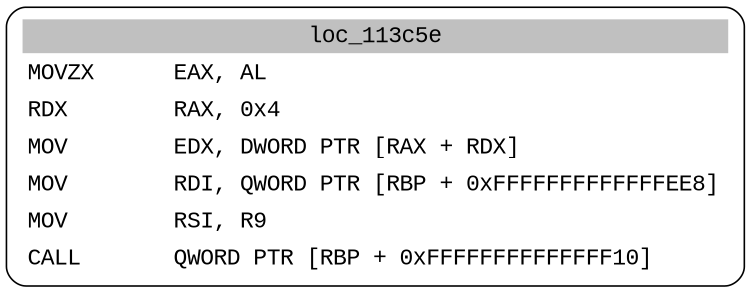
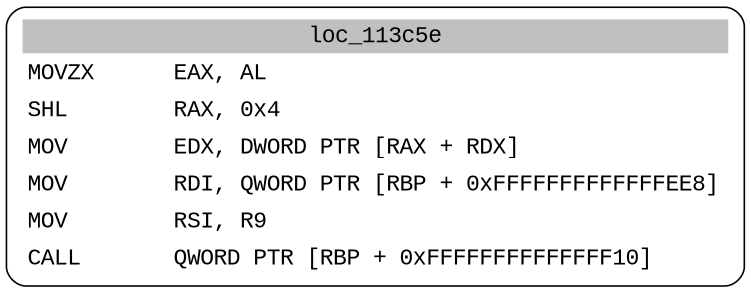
node "loc_113c5e": text "RDX        RAX, 0x4" -> "SHL        RAX, 0x4"
